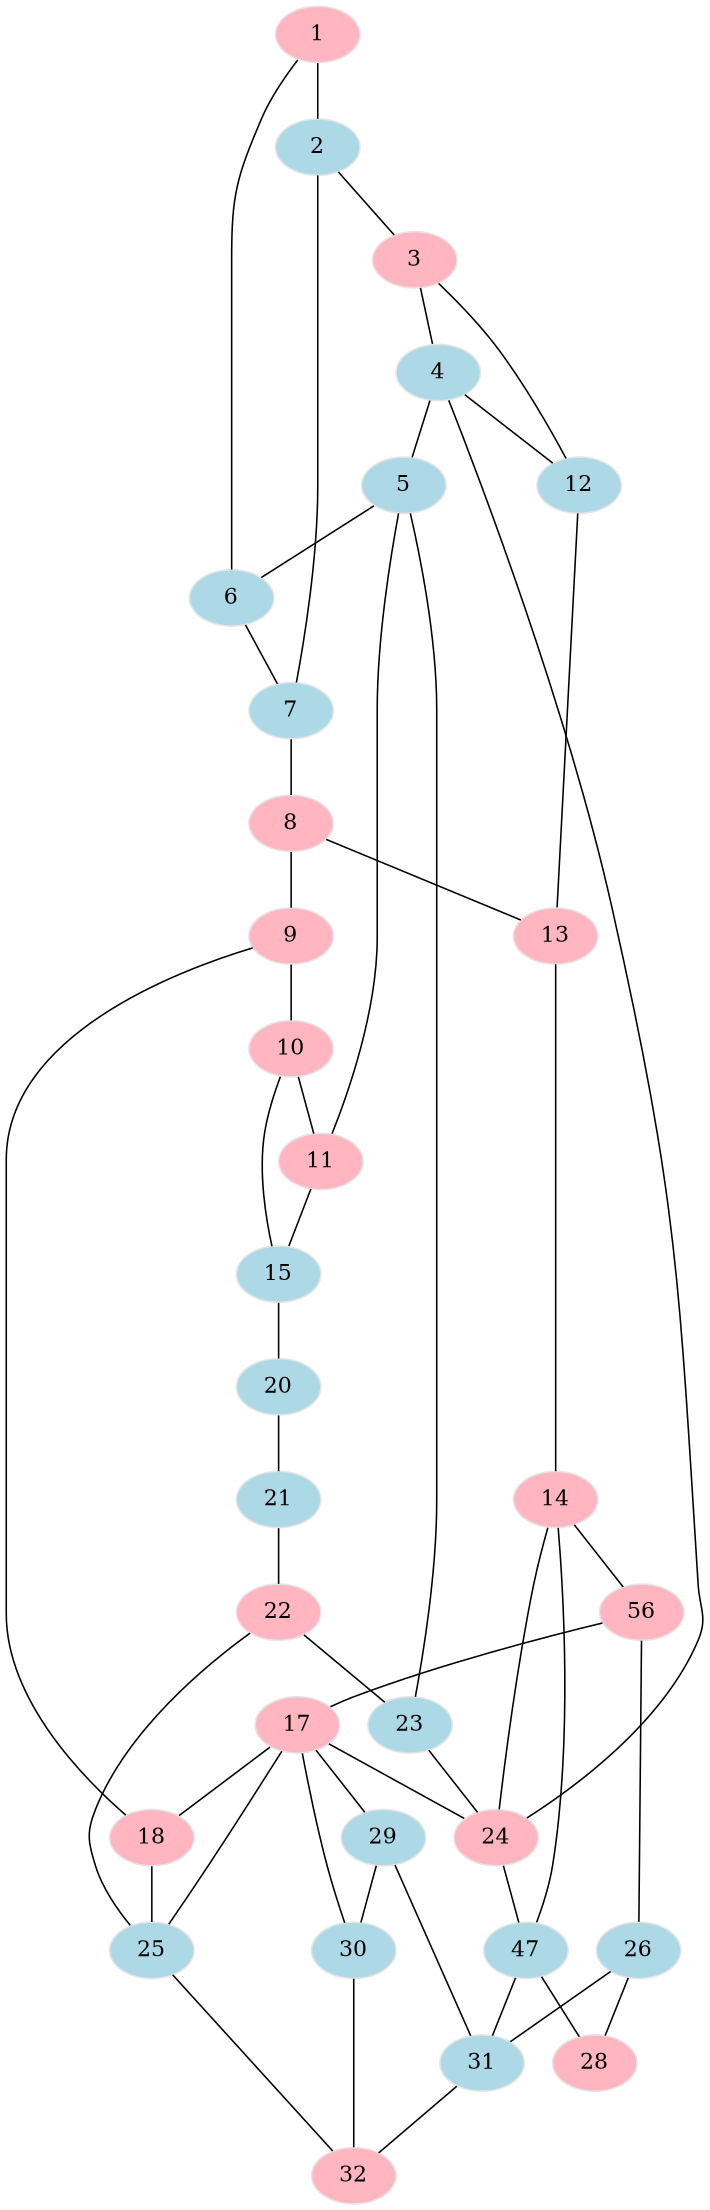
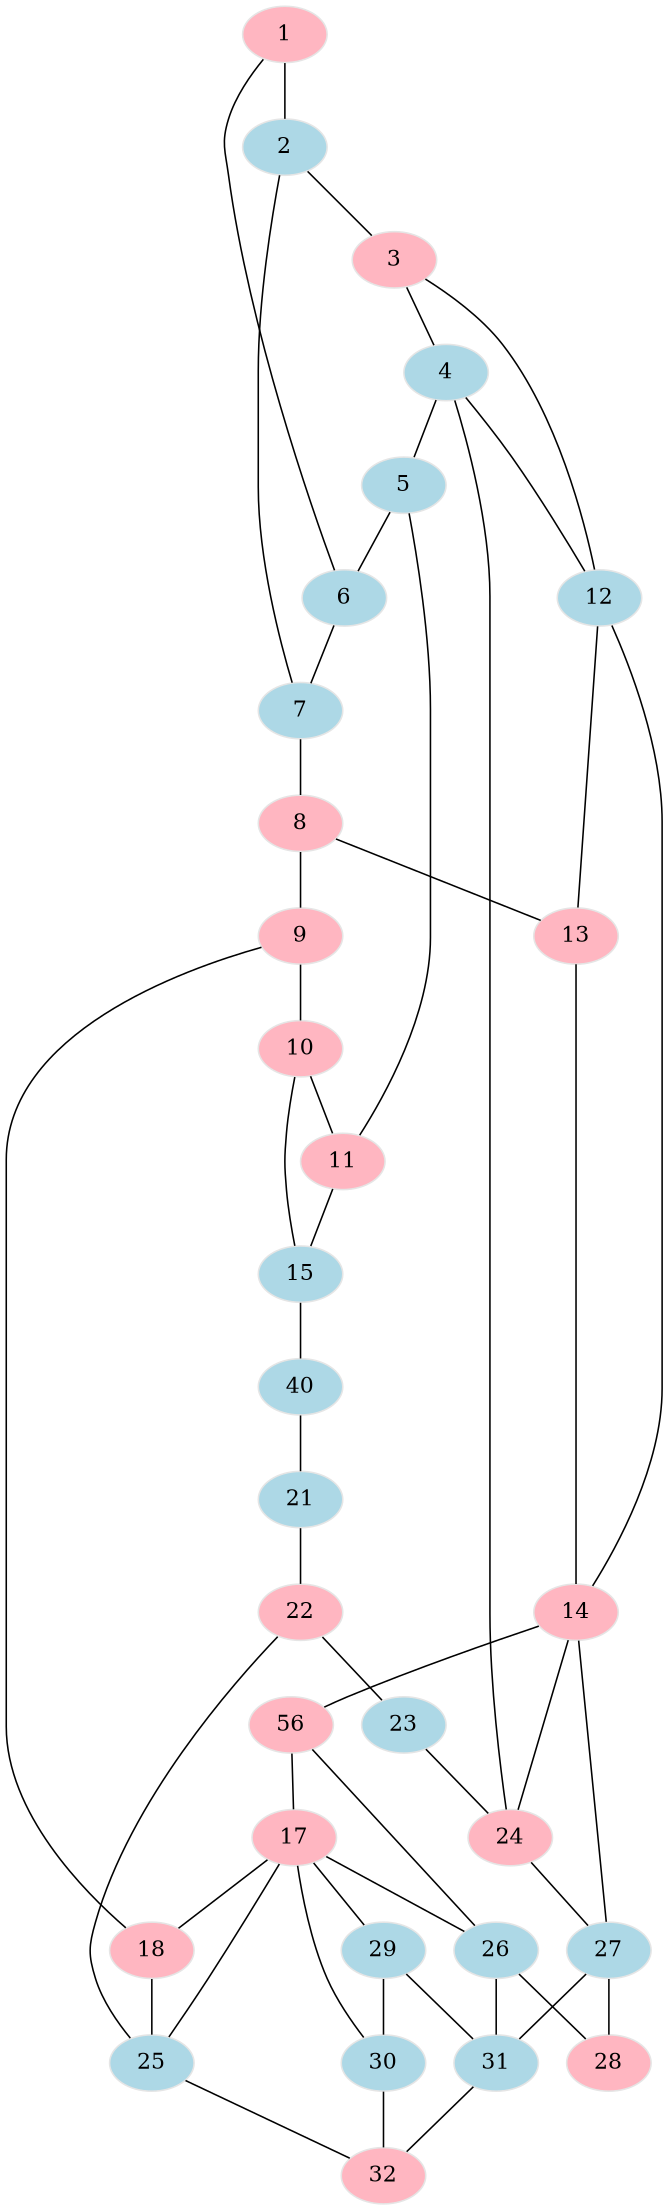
edge "5" -- "23": removed
edge "12" -- "14": added
node "20": label "20" -> "40"
edge "17" -- "24": now "17" -- "26"
node "47": label "47" -> "27"
